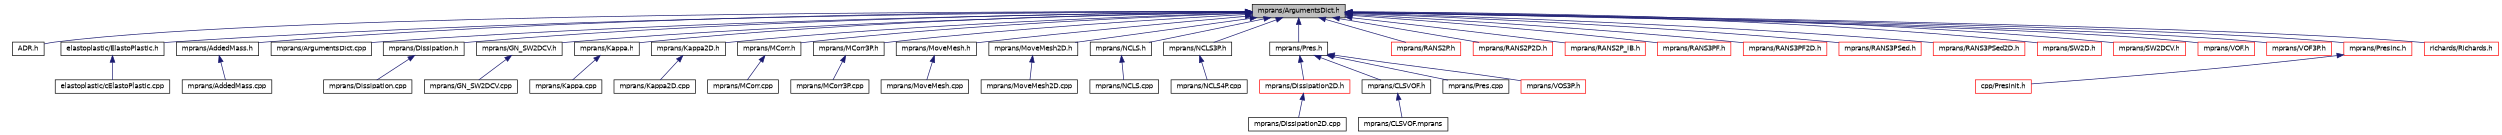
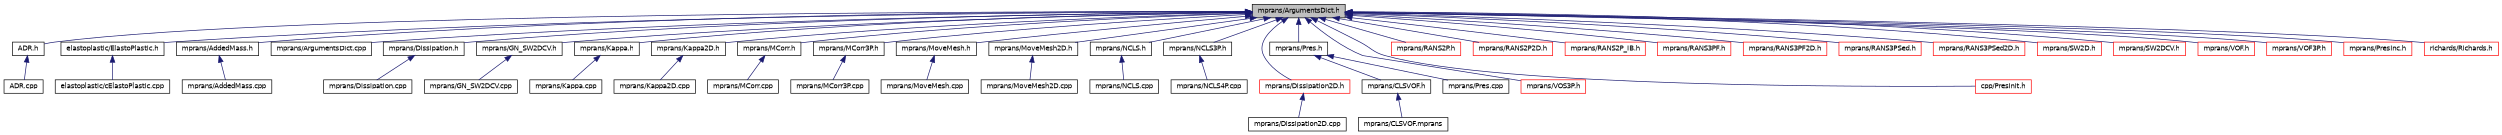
edge "mprans/VOS3P.h" -> "mprans/Pres.h": now "mprans/VOS3P.h" -> "mprans/ArgumentsDict.h"
edge "mprans/Dissipation2D.h" -> "mprans/Pres.h": now "mprans/Dissipation2D.h" -> "mprans/ArgumentsDict.h"
edge "cpp/PresInit.h" -> "mprans/PresInc.h": now "cpp/PresInit.h" -> "mprans/ArgumentsDict.h"
node "ADR.cpp": added
